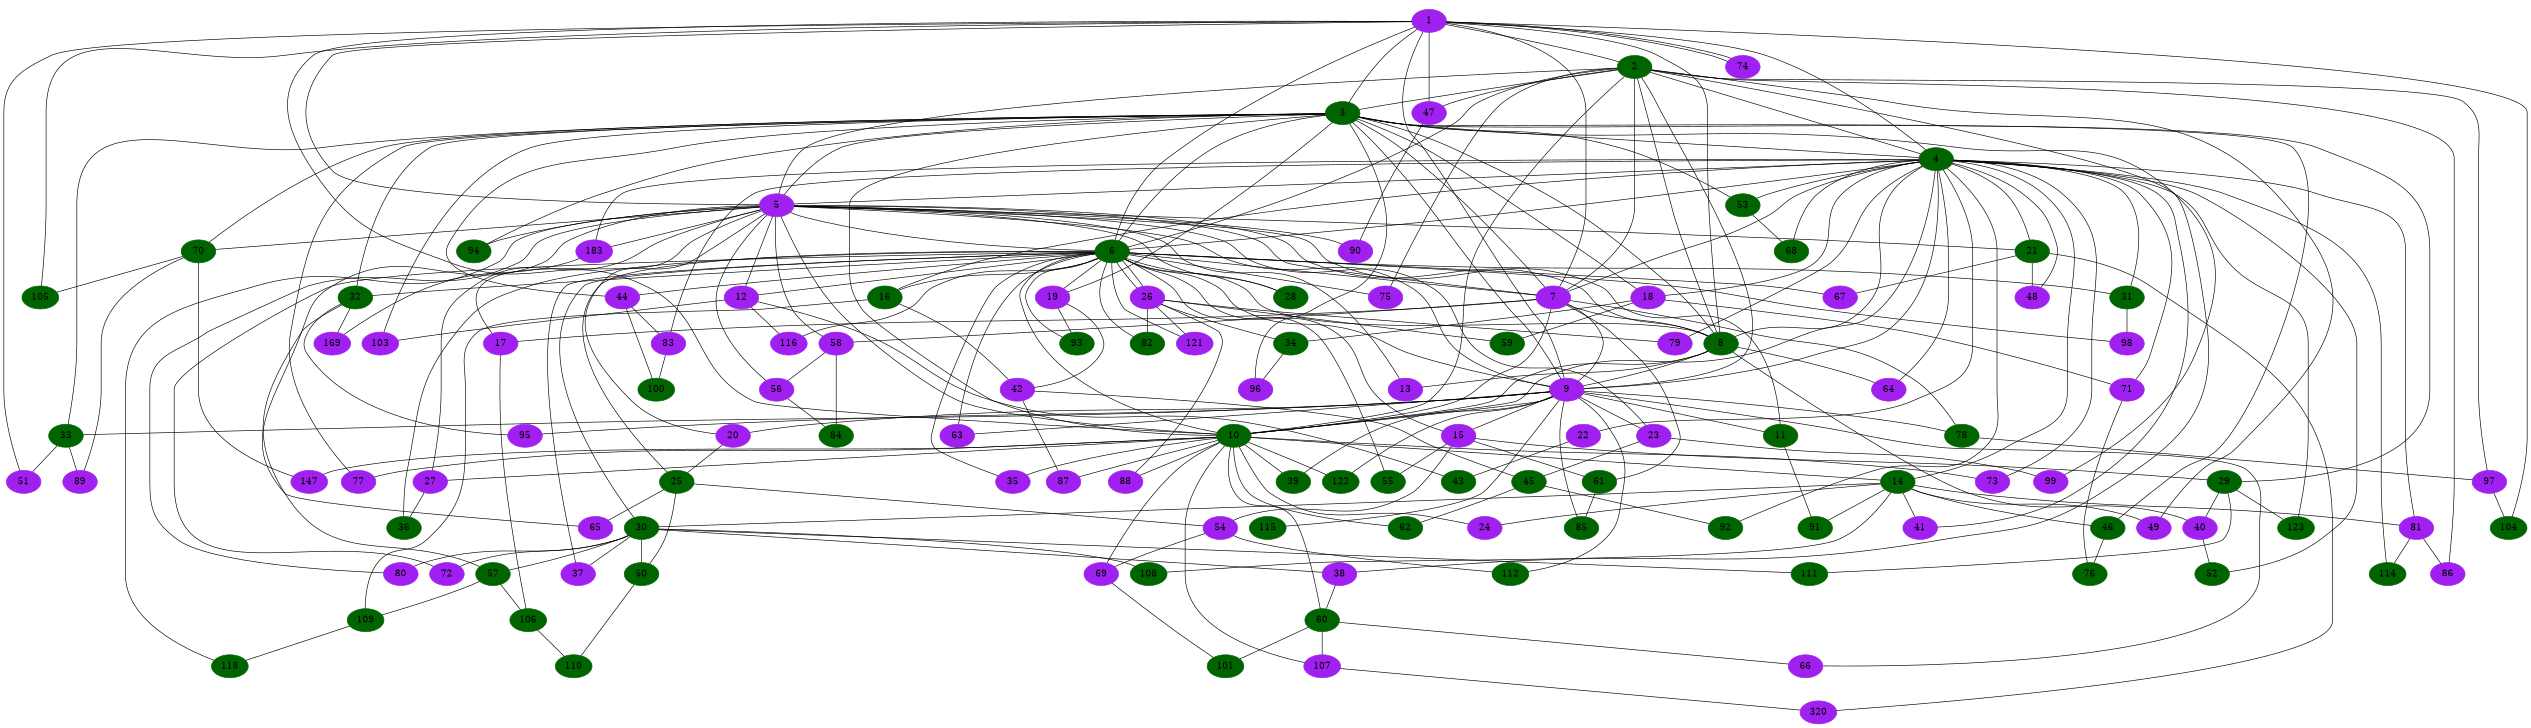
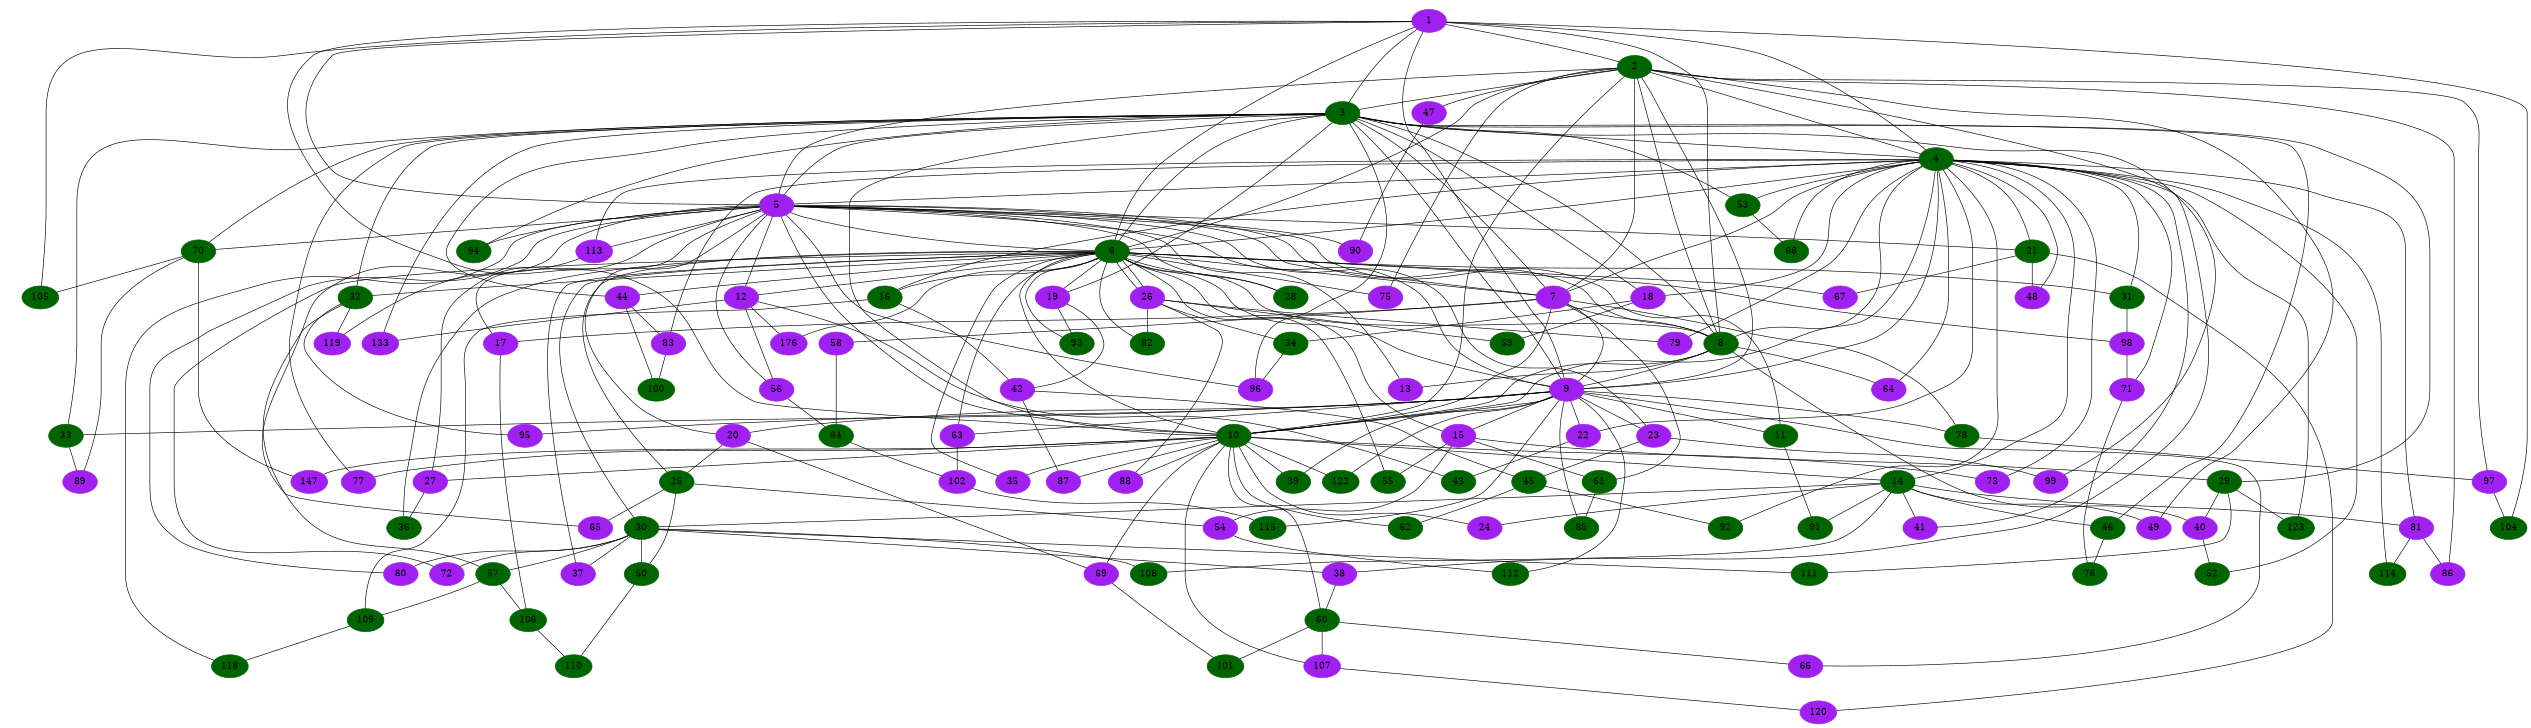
edge "1" -- "47": removed
node "74": removed
edge "1" -- "7": removed
node "183": label "183" -> "113"
edge "5" -- "58": now "5" -- "96"
edge "18" -- "71": now "98" -- "71"
node "169": label "169" -> "119"
node "103": label "103" -> "133"
node "116": label "116" -> "176"
node "121": removed
edge "58" -- "56": now "12" -- "56"
edge "9" -- "22": added
node "51": removed
node "102": added
edge "54" -- "69": now "20" -- "69"
node "320": label "320" -> "120"
